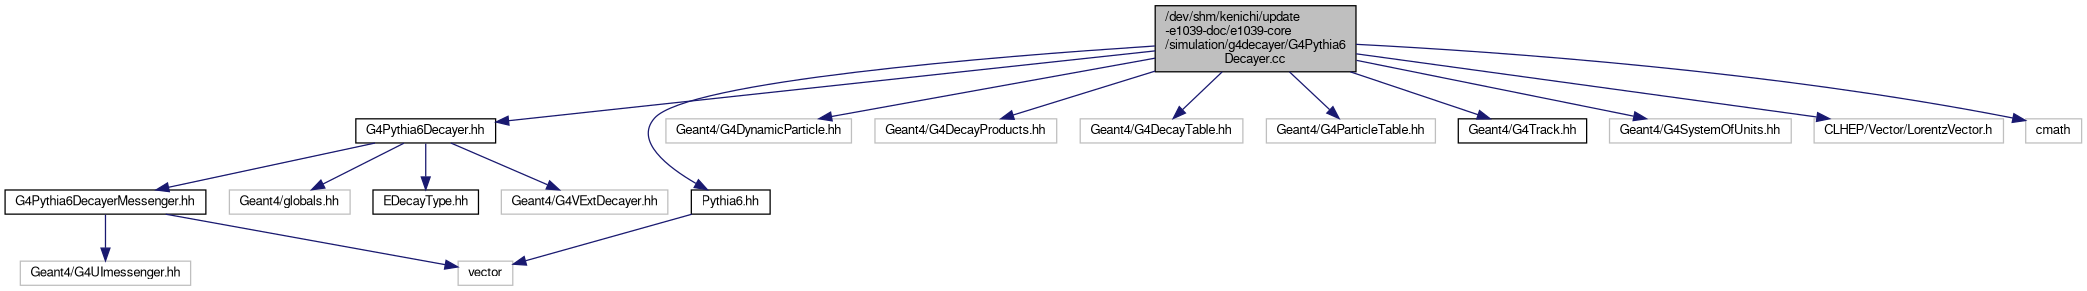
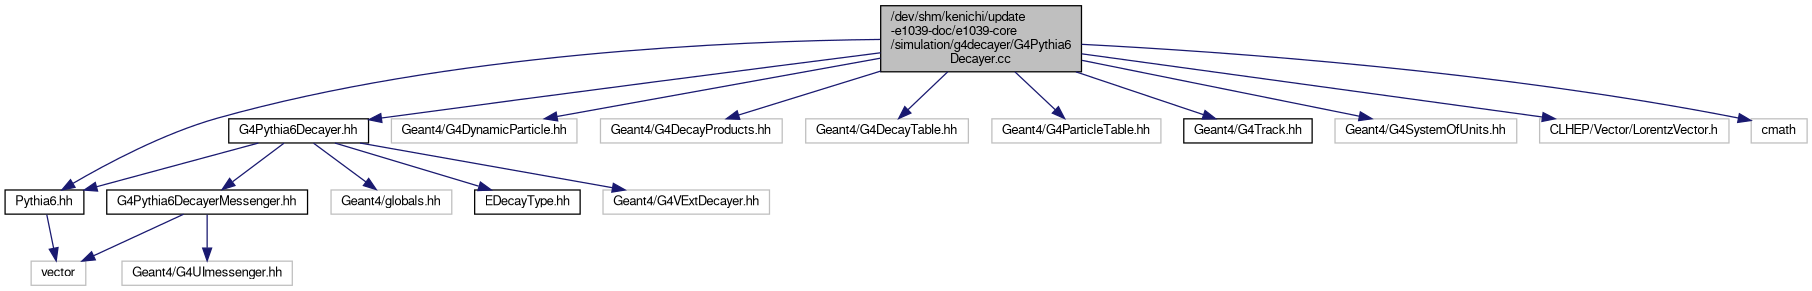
edge "G4Pythia6Decayer.hh" -> "Pythia6.hh": added
